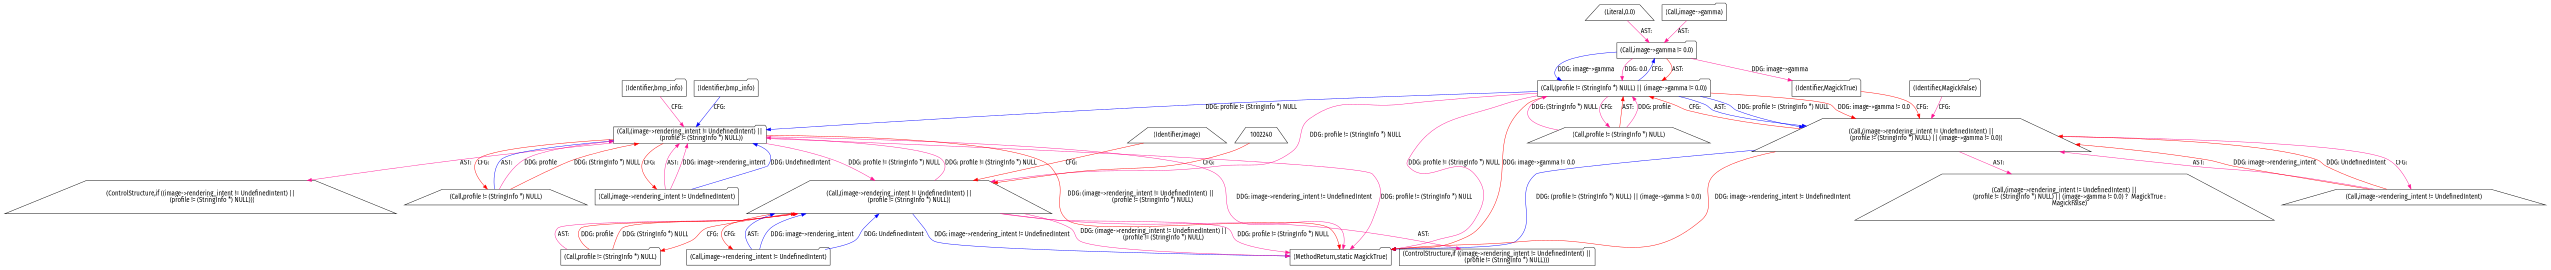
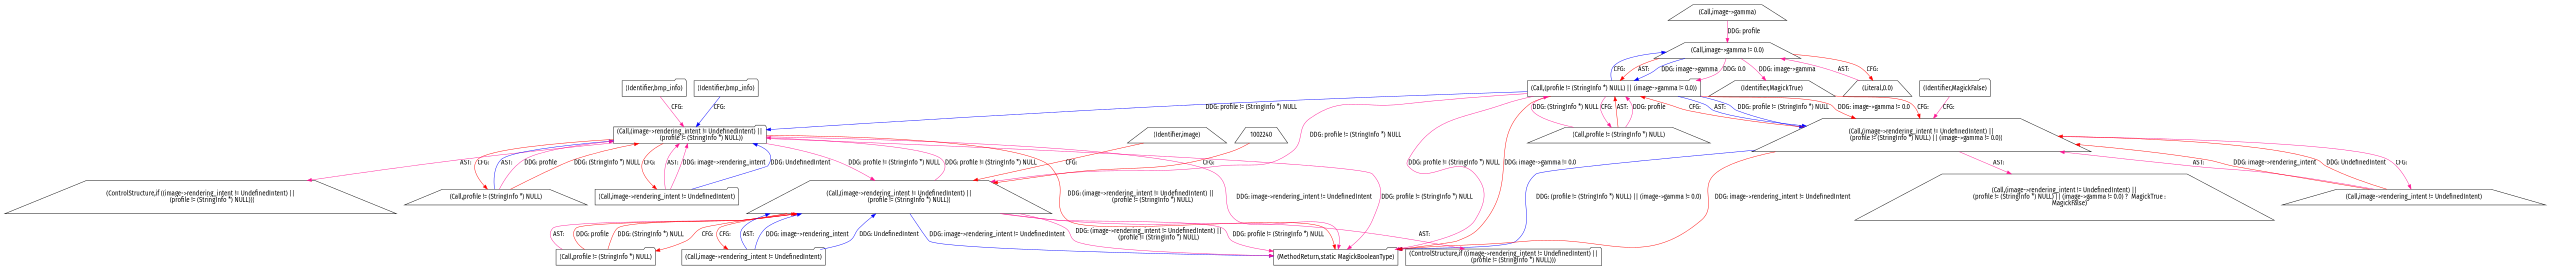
node "(Call,image->gamma)": shape folder -> trapezium
edge "(Call,image->gamma)" -> "(Call,image->gamma != 0.0)": label "AST: " -> "DDG: profile"
node "(Call,image->gamma != 0.0)": shape folder -> trapezium
edge "(Call,image->gamma != 0.0)" -> "(Literal,0.0)": added, label "CFG:"
node "(Identifier,MagickTrue)": shape folder -> trapezium
node "(MethodReturn,static MagickTrue)": label "(MethodReturn,static MagickTrue)" -> "(MethodReturn,static MagickBooleanType)"
